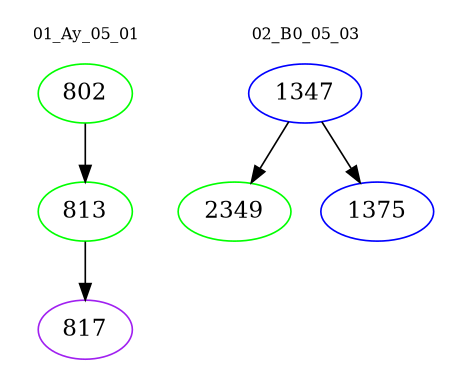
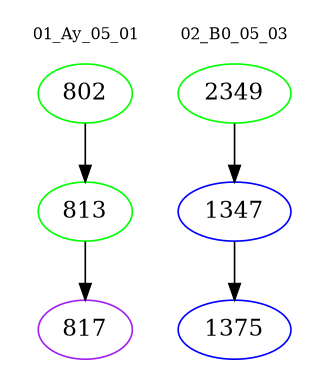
edge "1347" -> "2349": reversed
